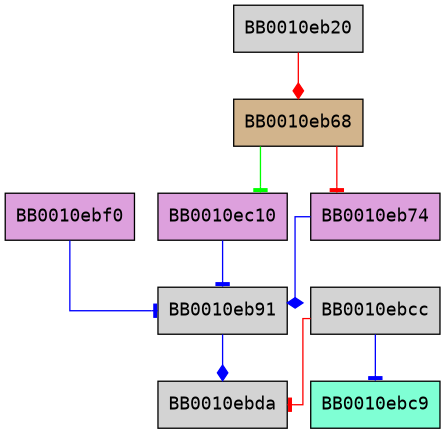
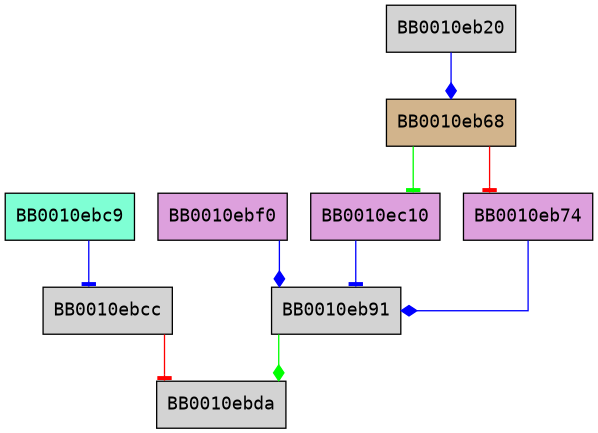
edge "BB0010eb20" -> "BB0010eb68": color red -> blue
edge "BB0010ebf0" -> "BB0010eb91": arrowhead tee -> diamond
edge "BB0010eb91" -> "BB0010ebda": color blue -> green
edge "BB0010ebcc" -> "BB0010ebc9": reversed
